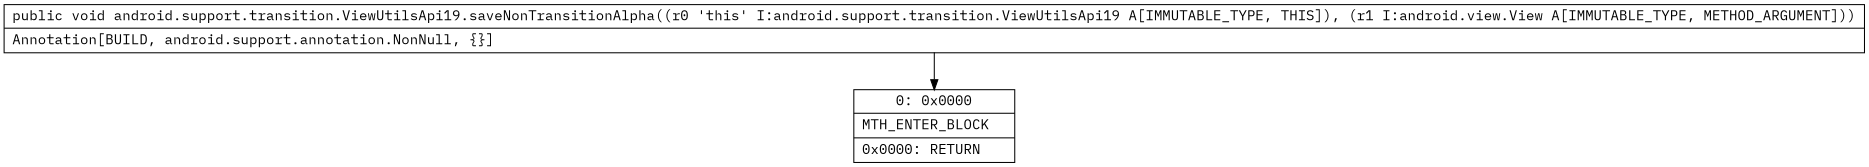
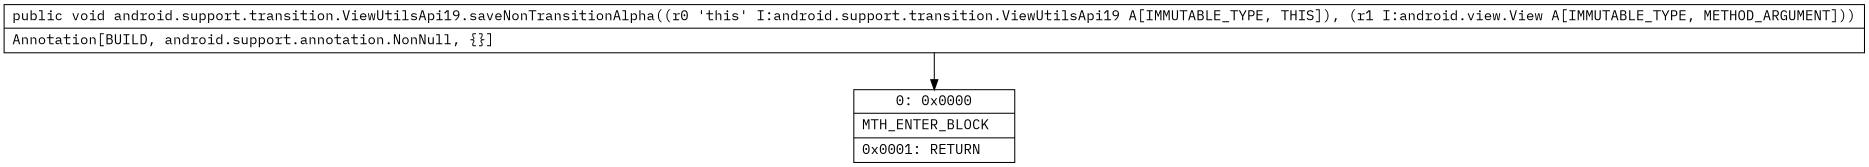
node "0: 0x0000": text "0x0000: RETURN" -> "0x0001: RETURN"
